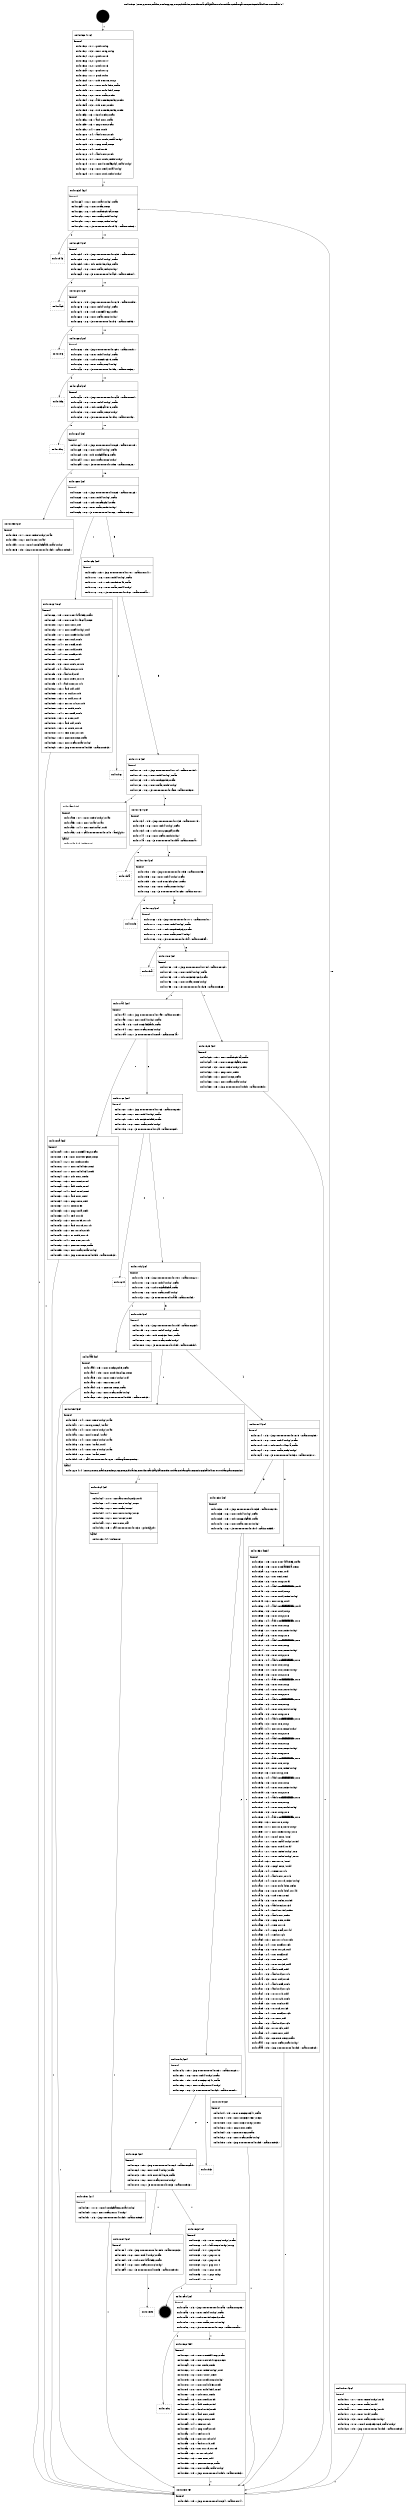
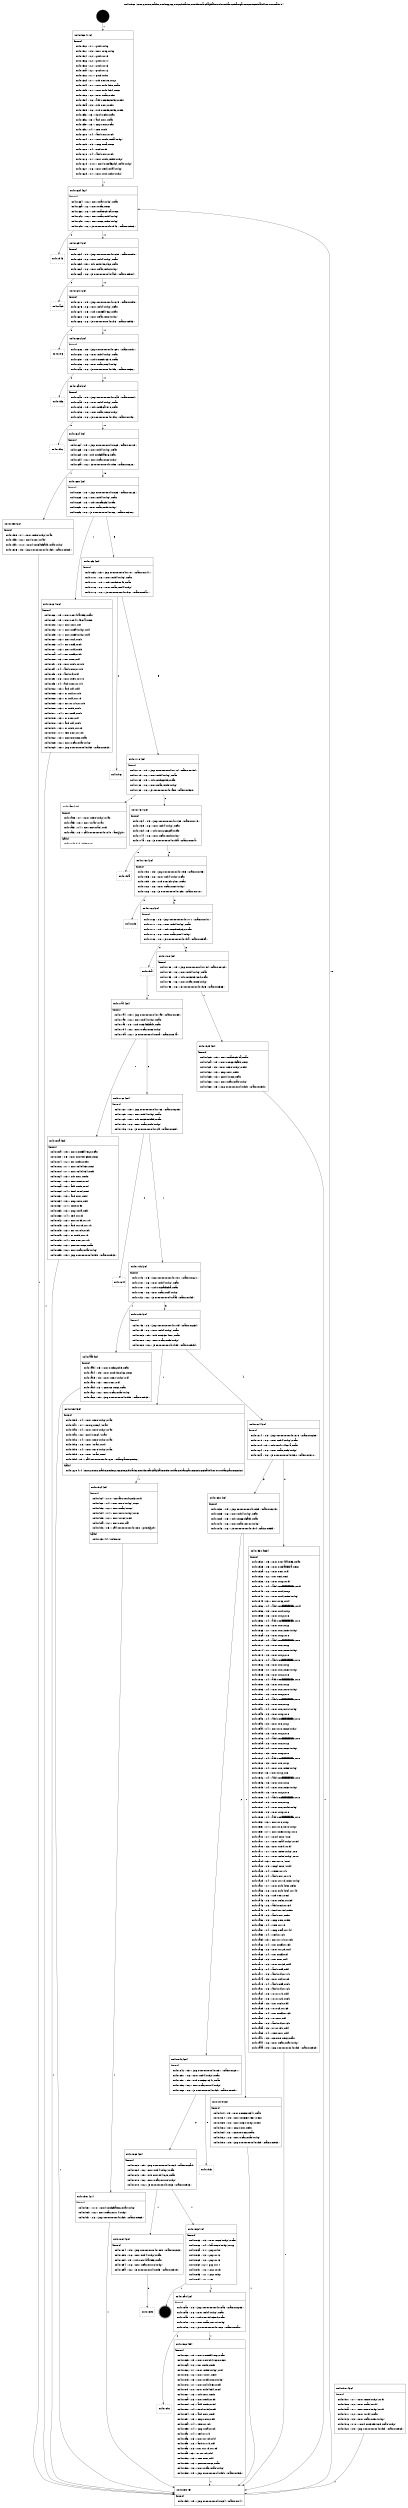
edge "0x401788 [28]" -> "0x4017a4 [28]": now "0x401f1a" -> "0x4017a4 [28]"
